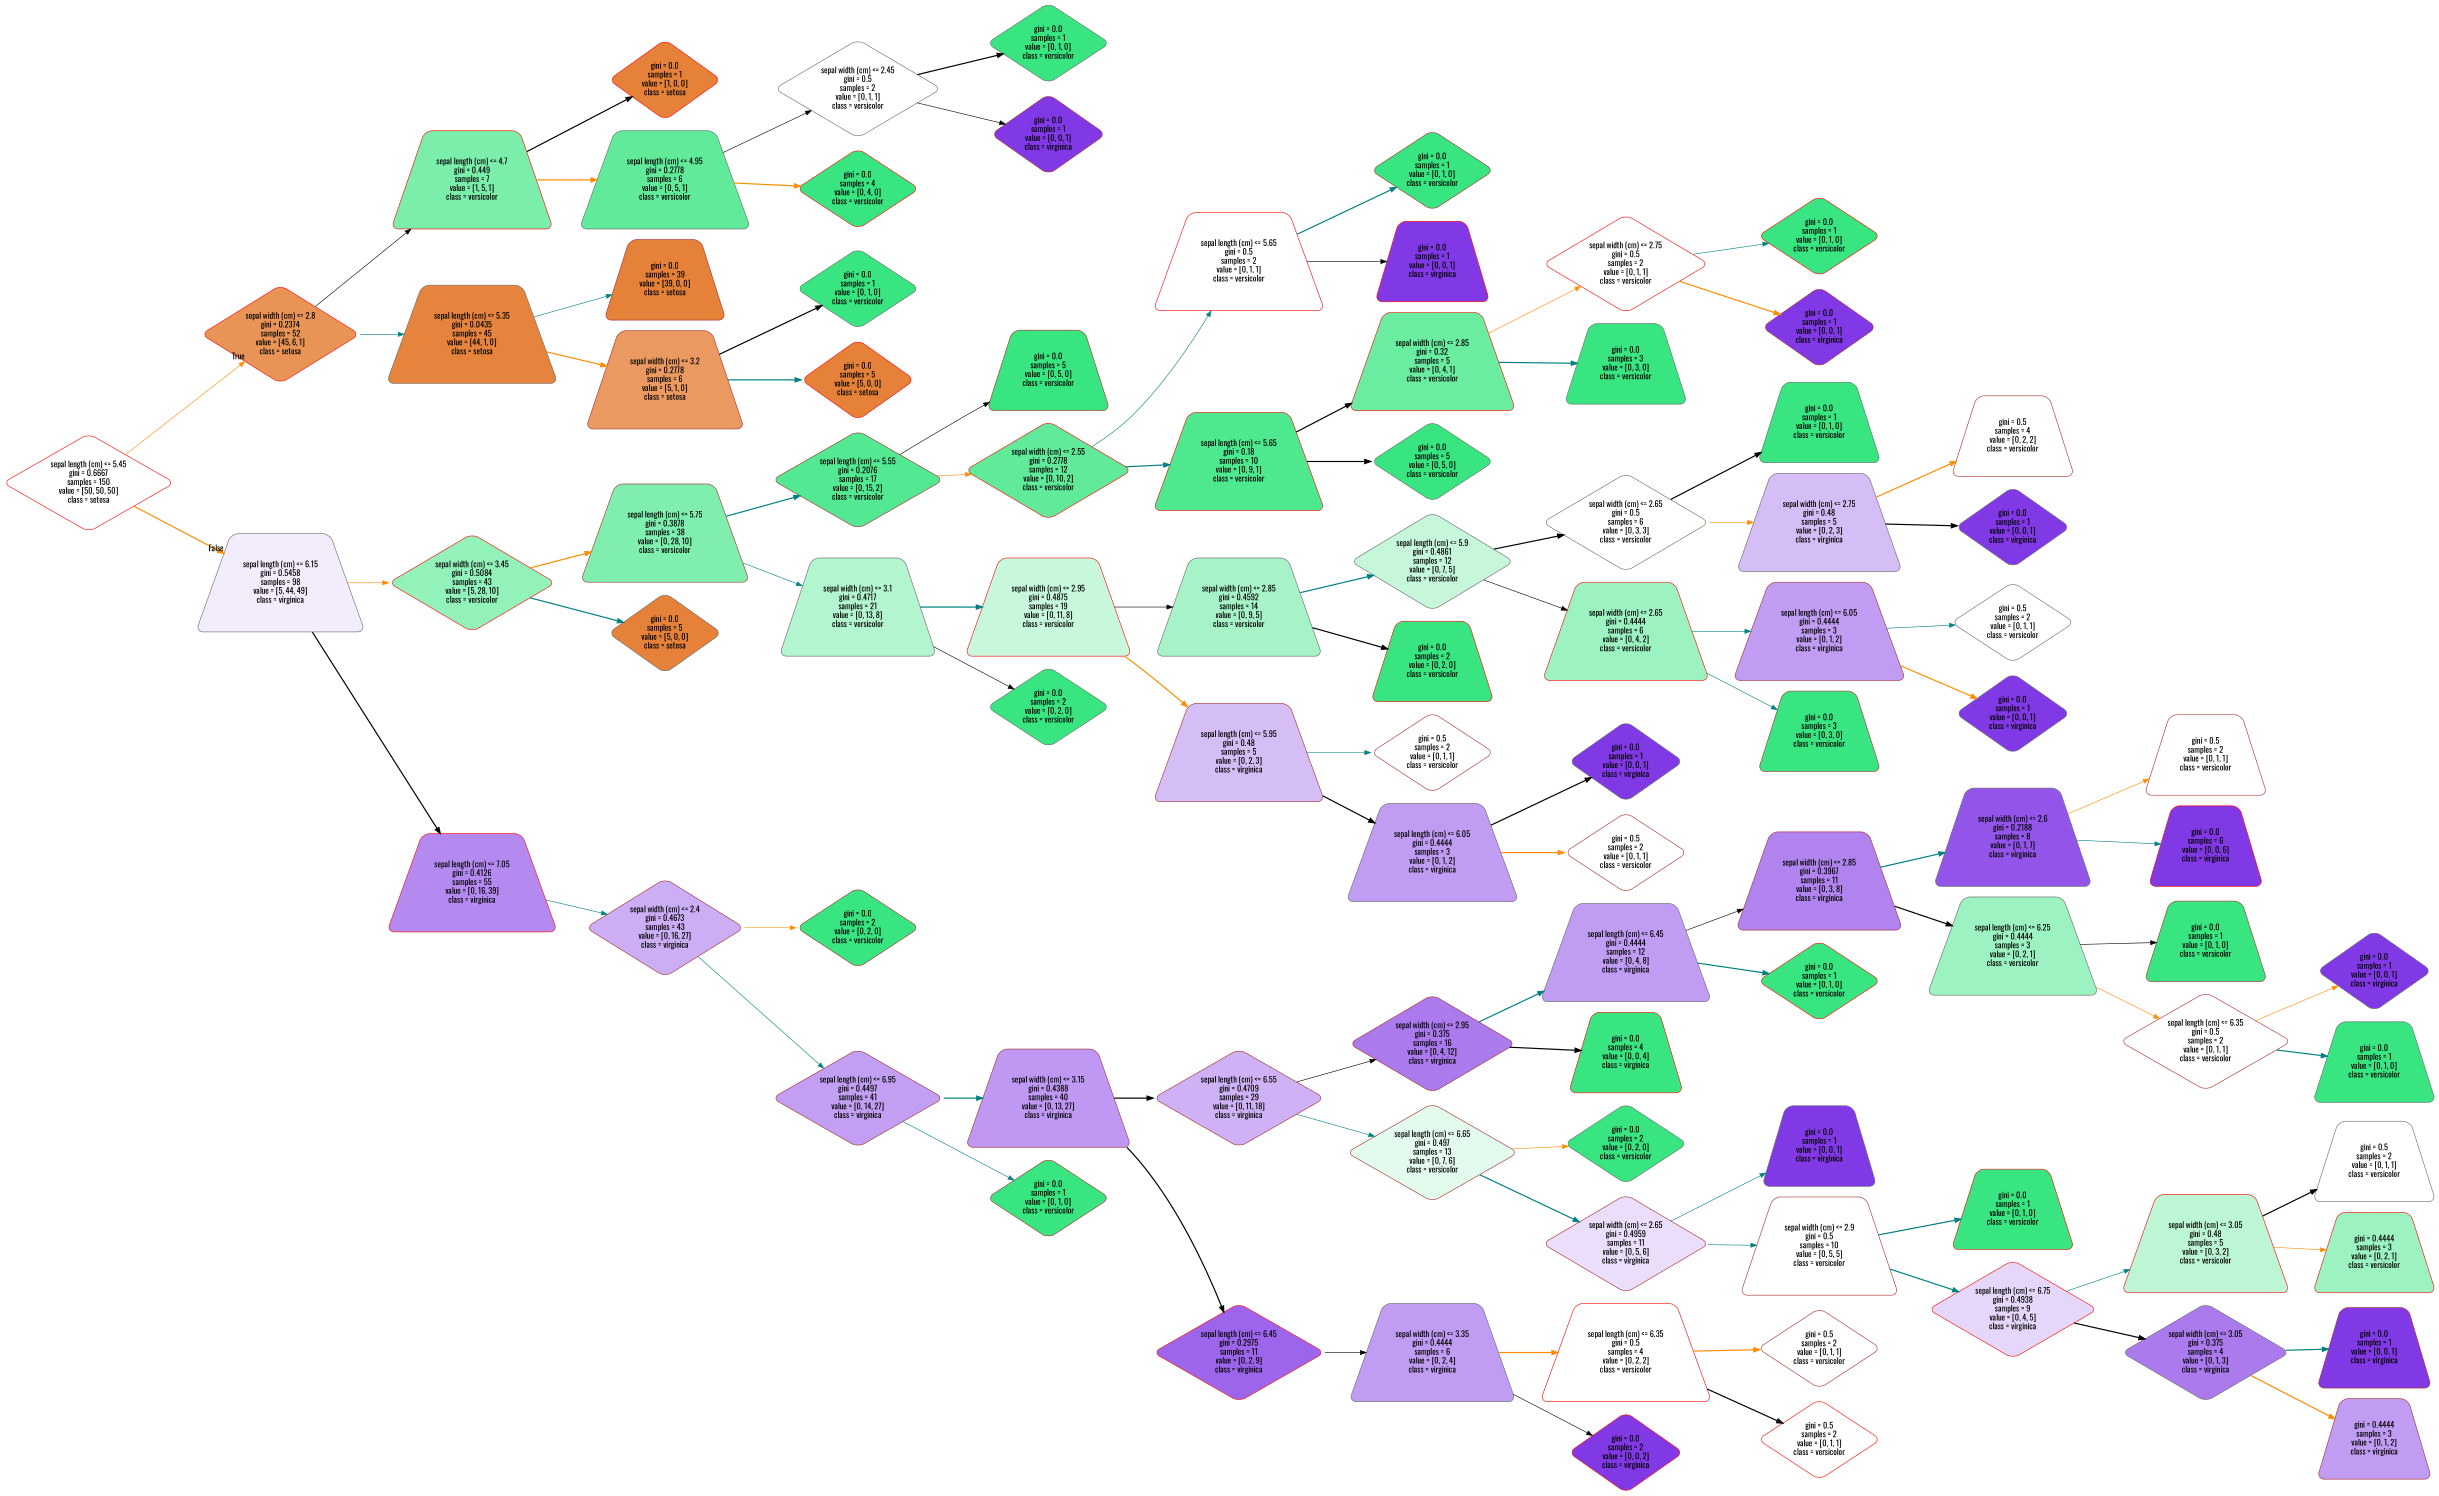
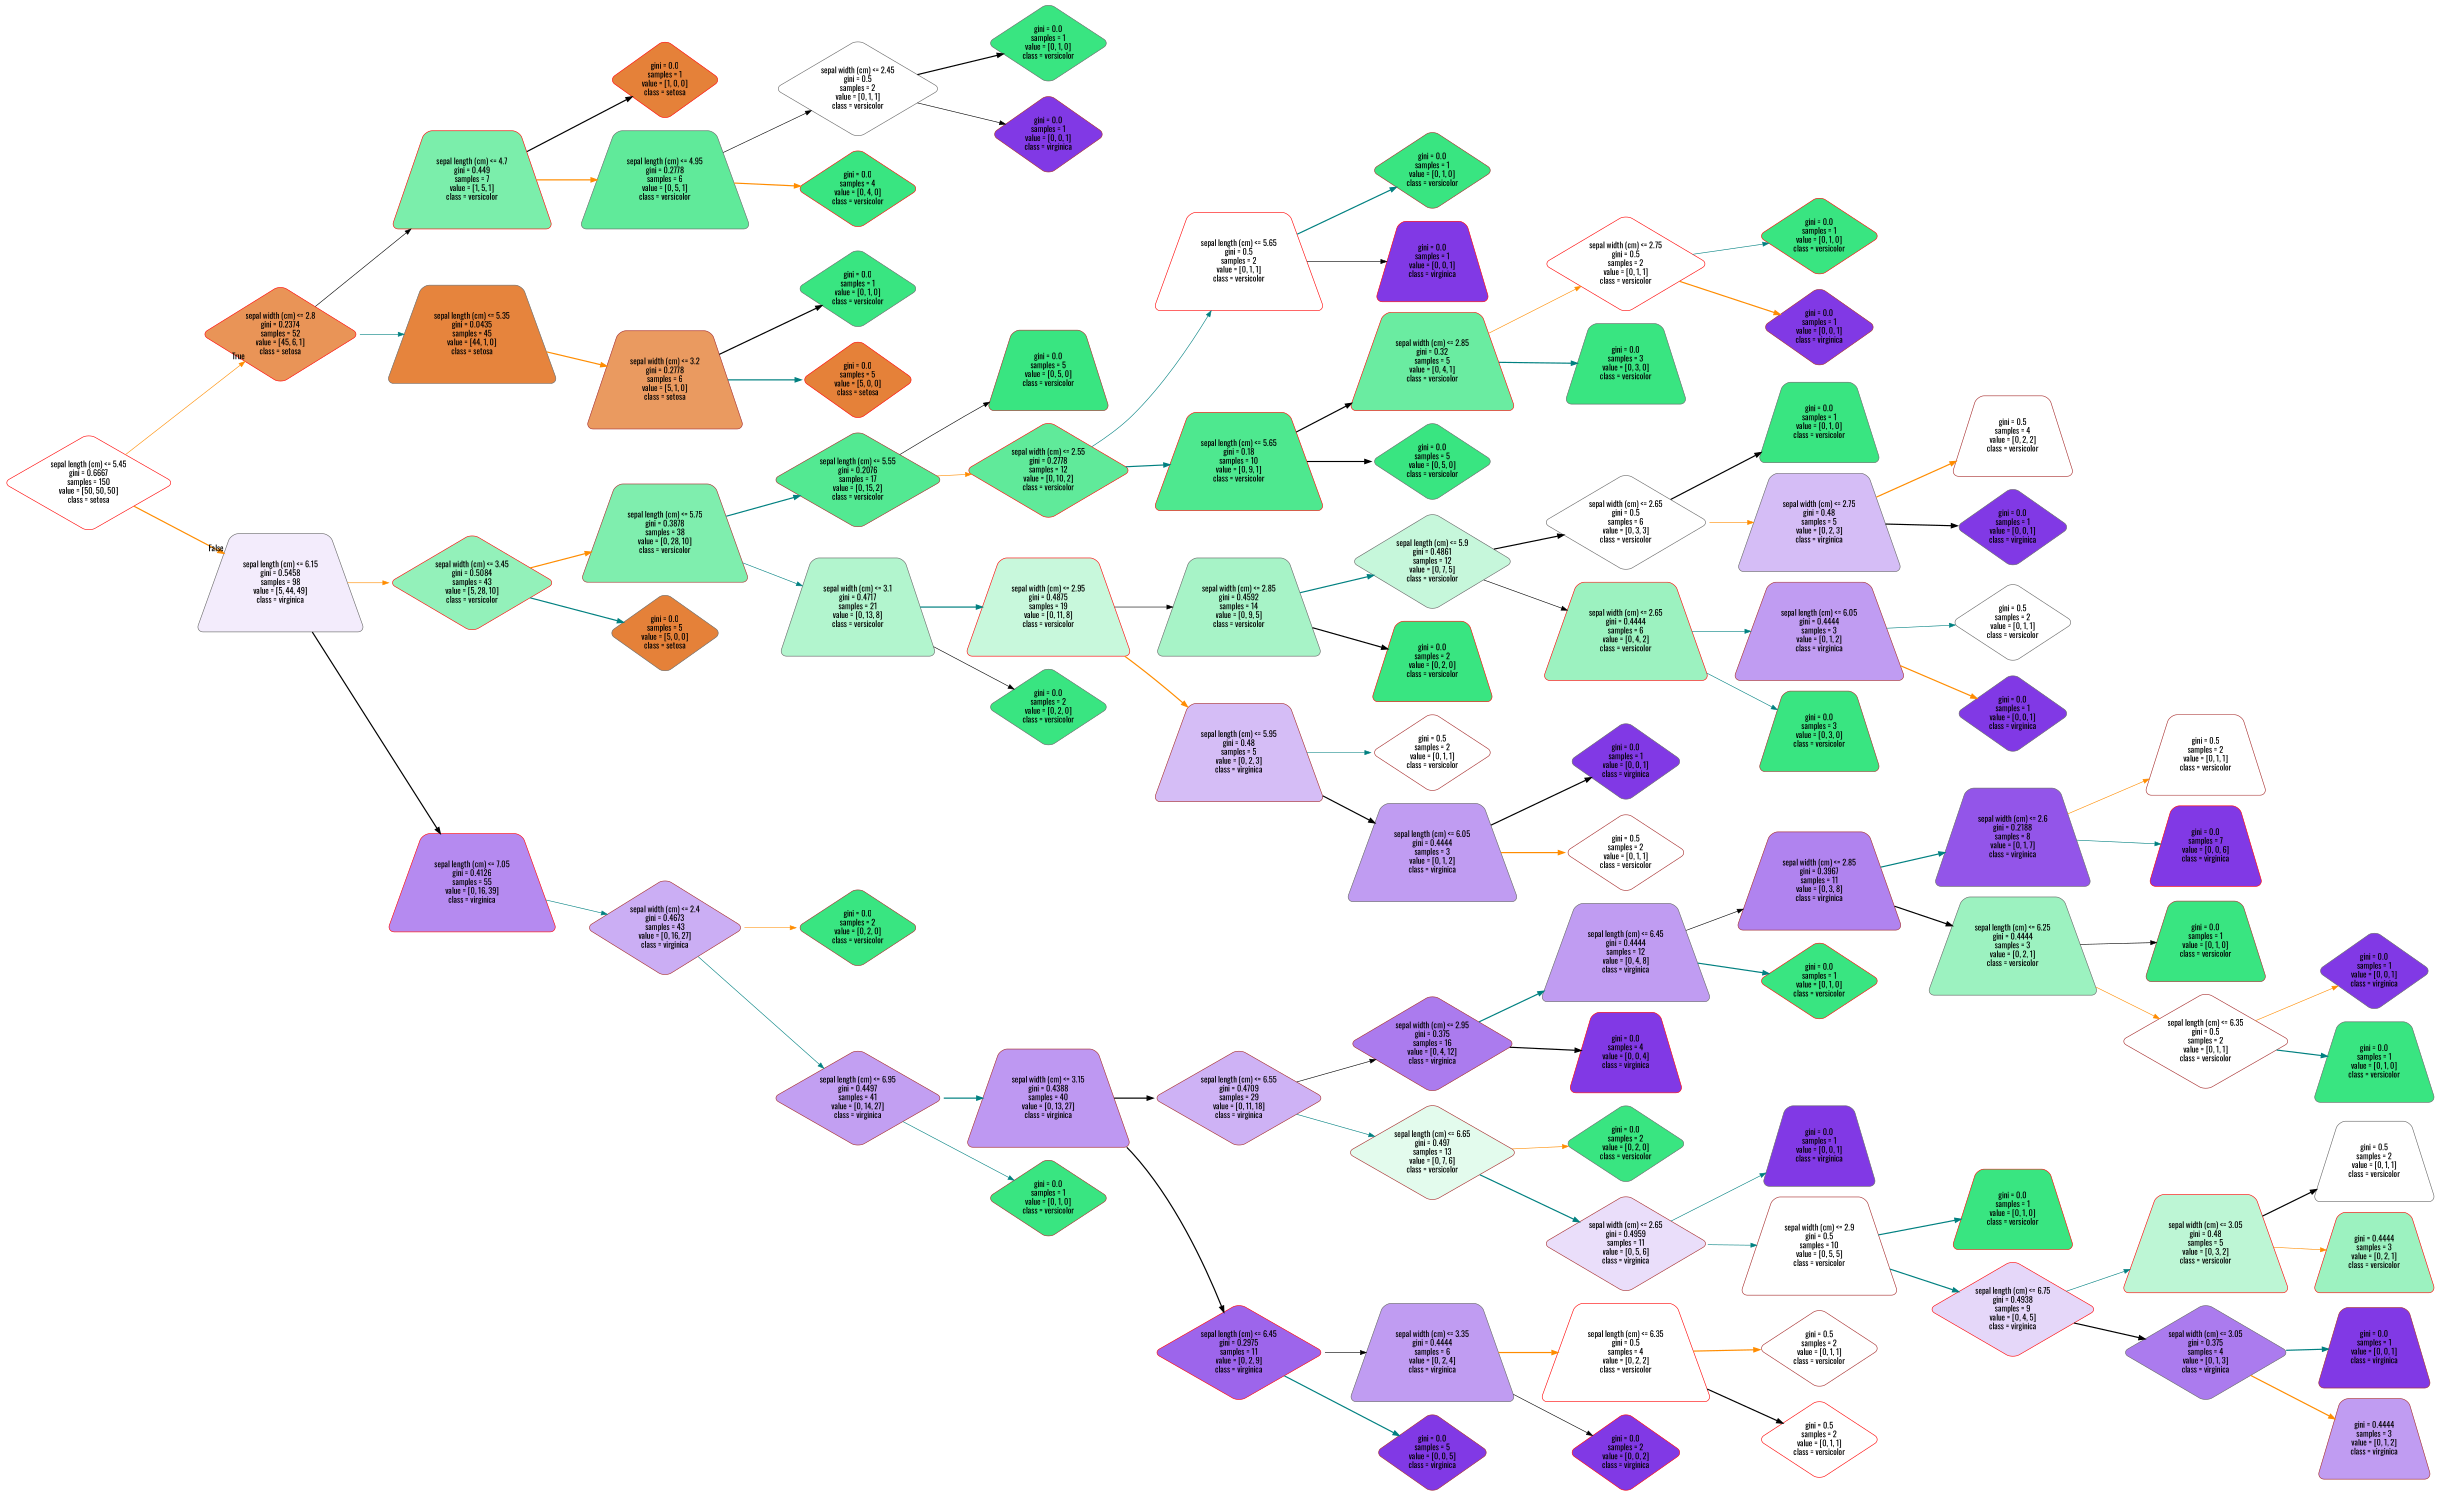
node "gini = 0.0 samples = 39 value = [39, 0, 0] class = setosa": removed
node "gini = 0.0 samples = 6 value = [0, 0, 6] class = virginica": label "gini = 0.0 samples = 6 value = [0, 0, 6] class = virginica" -> "gini = 0.0 samples = 7 value = [0, 0, 6] class = virginica"
node "gini = 0.0 samples = 4 value = [0, 0, 4] class = virginica": fillcolor #39e581ff -> #8139e5ff
node "gini = 0.0 samples = 5 value = [0, 0, 5] class = virginica": added
